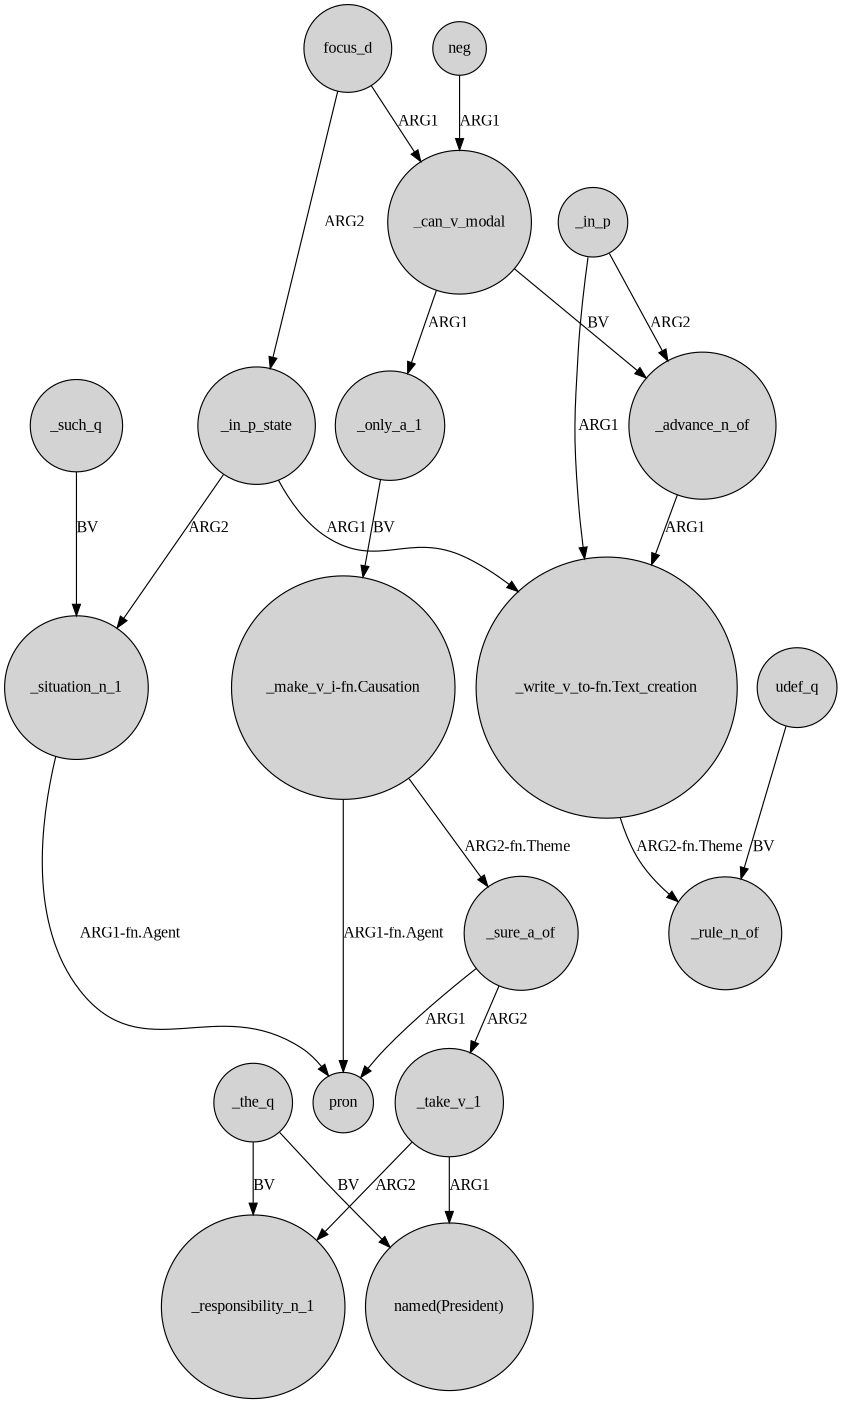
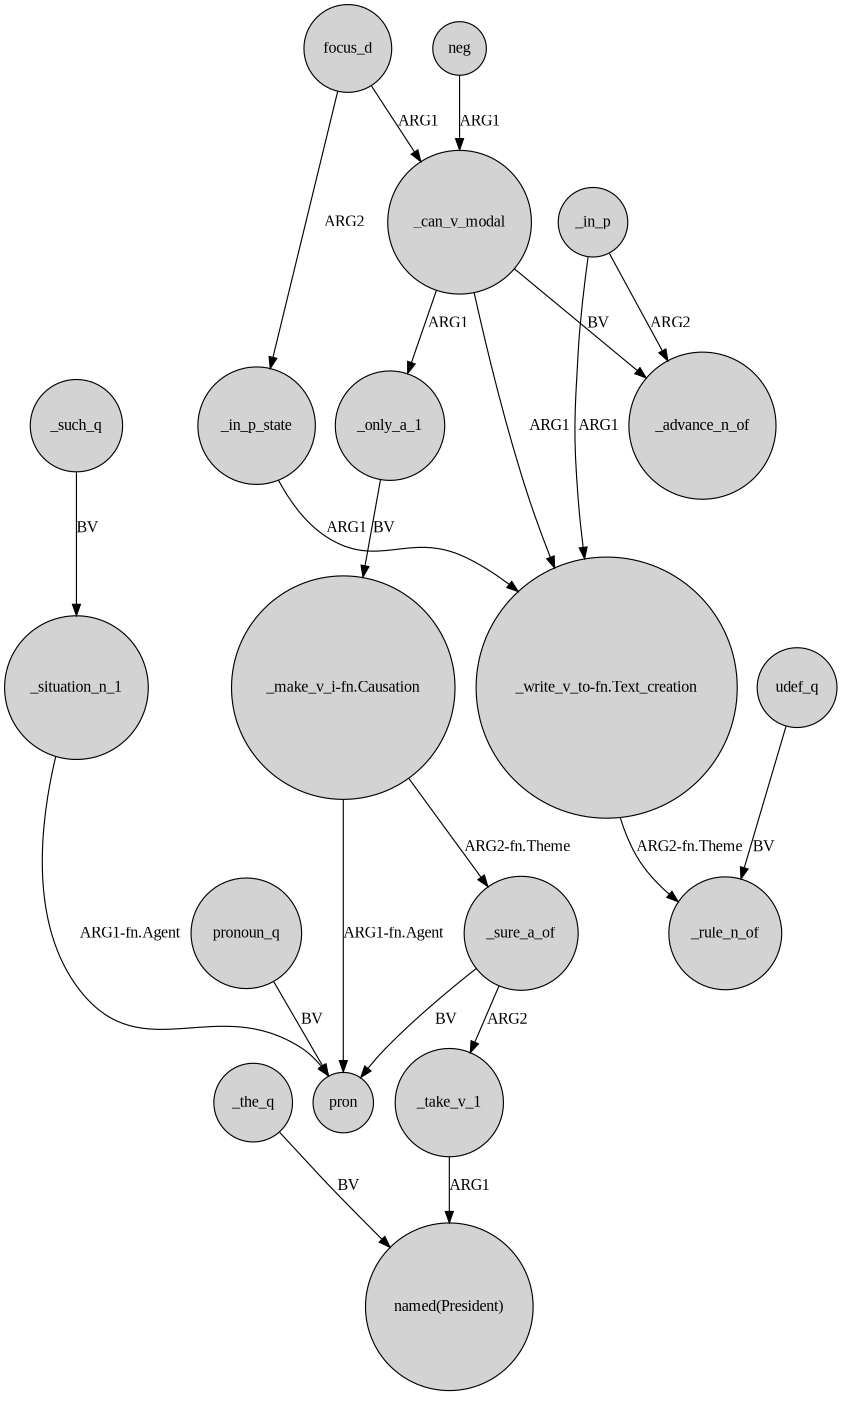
edge "_advance_n_of" -> "_write_v_to-fn.Text_creation": now "_can_v_modal" -> "_write_v_to-fn.Text_creation"
edge "_in_p_state" -> "_situation_n_1": removed, label "ARG2"
node "pronoun_q": added
edge "_sure_a_of" -> "pron": label "ARG1" -> "BV"
node "_responsibility_n_1": removed
